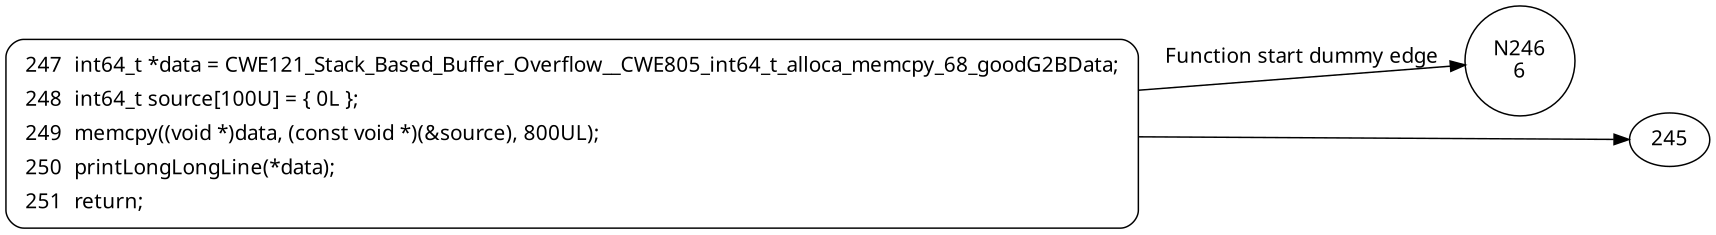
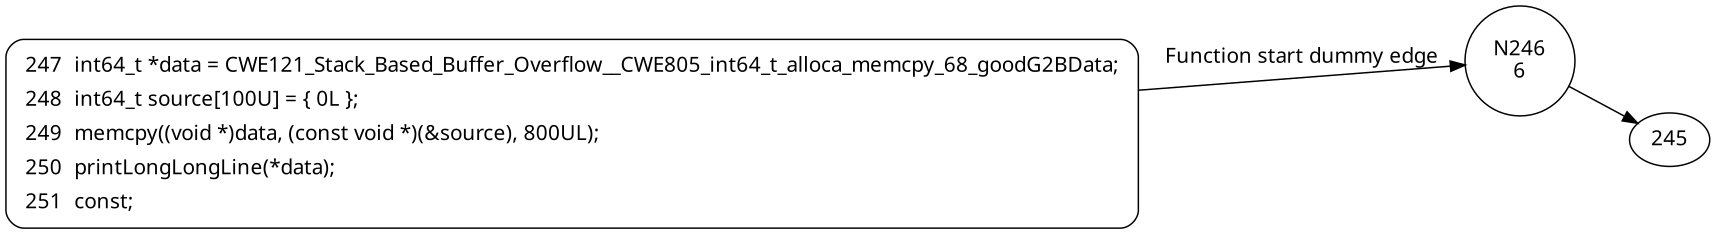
edge "247" -> "245": now "N246 6" -> "245"
node "247": text "return;" -> "const;"
